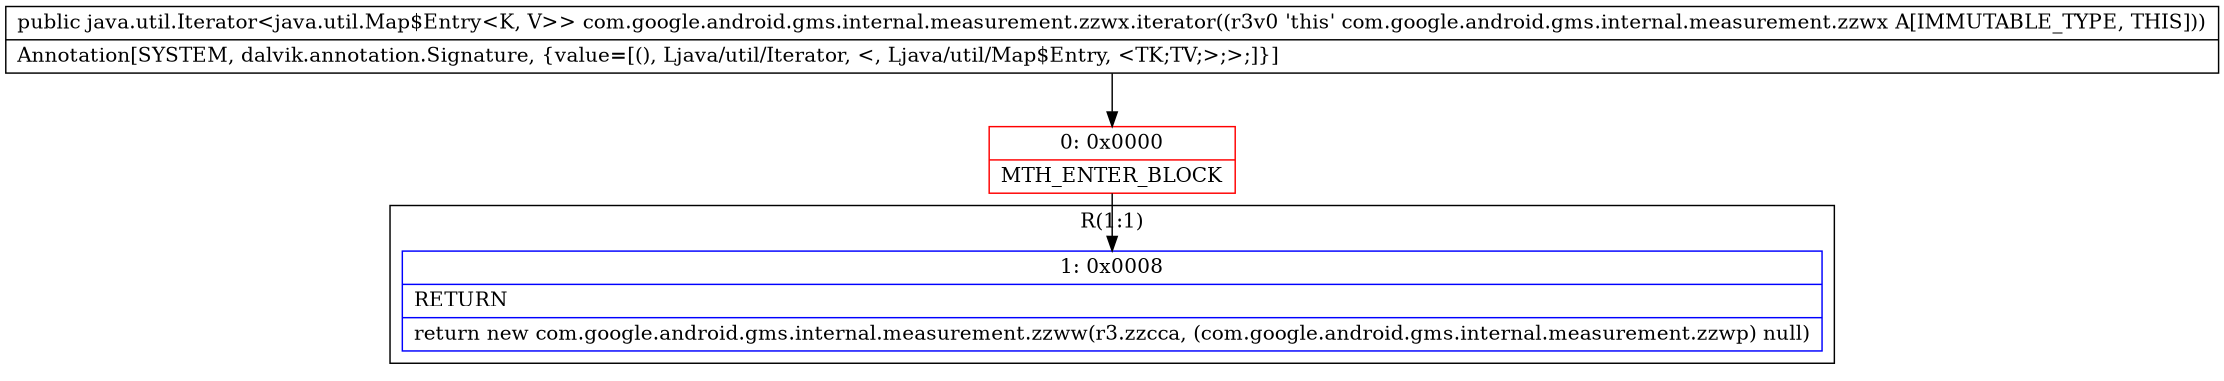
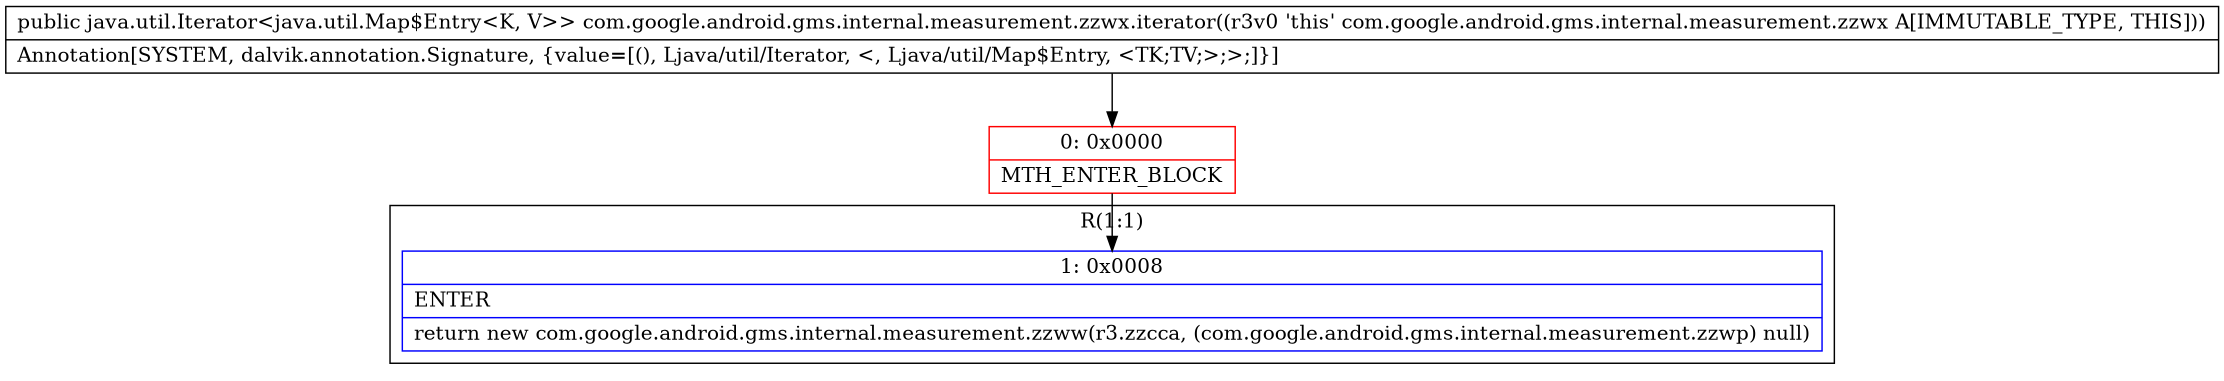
node "1: 0x0008": text "RETURN" -> "ENTER"
